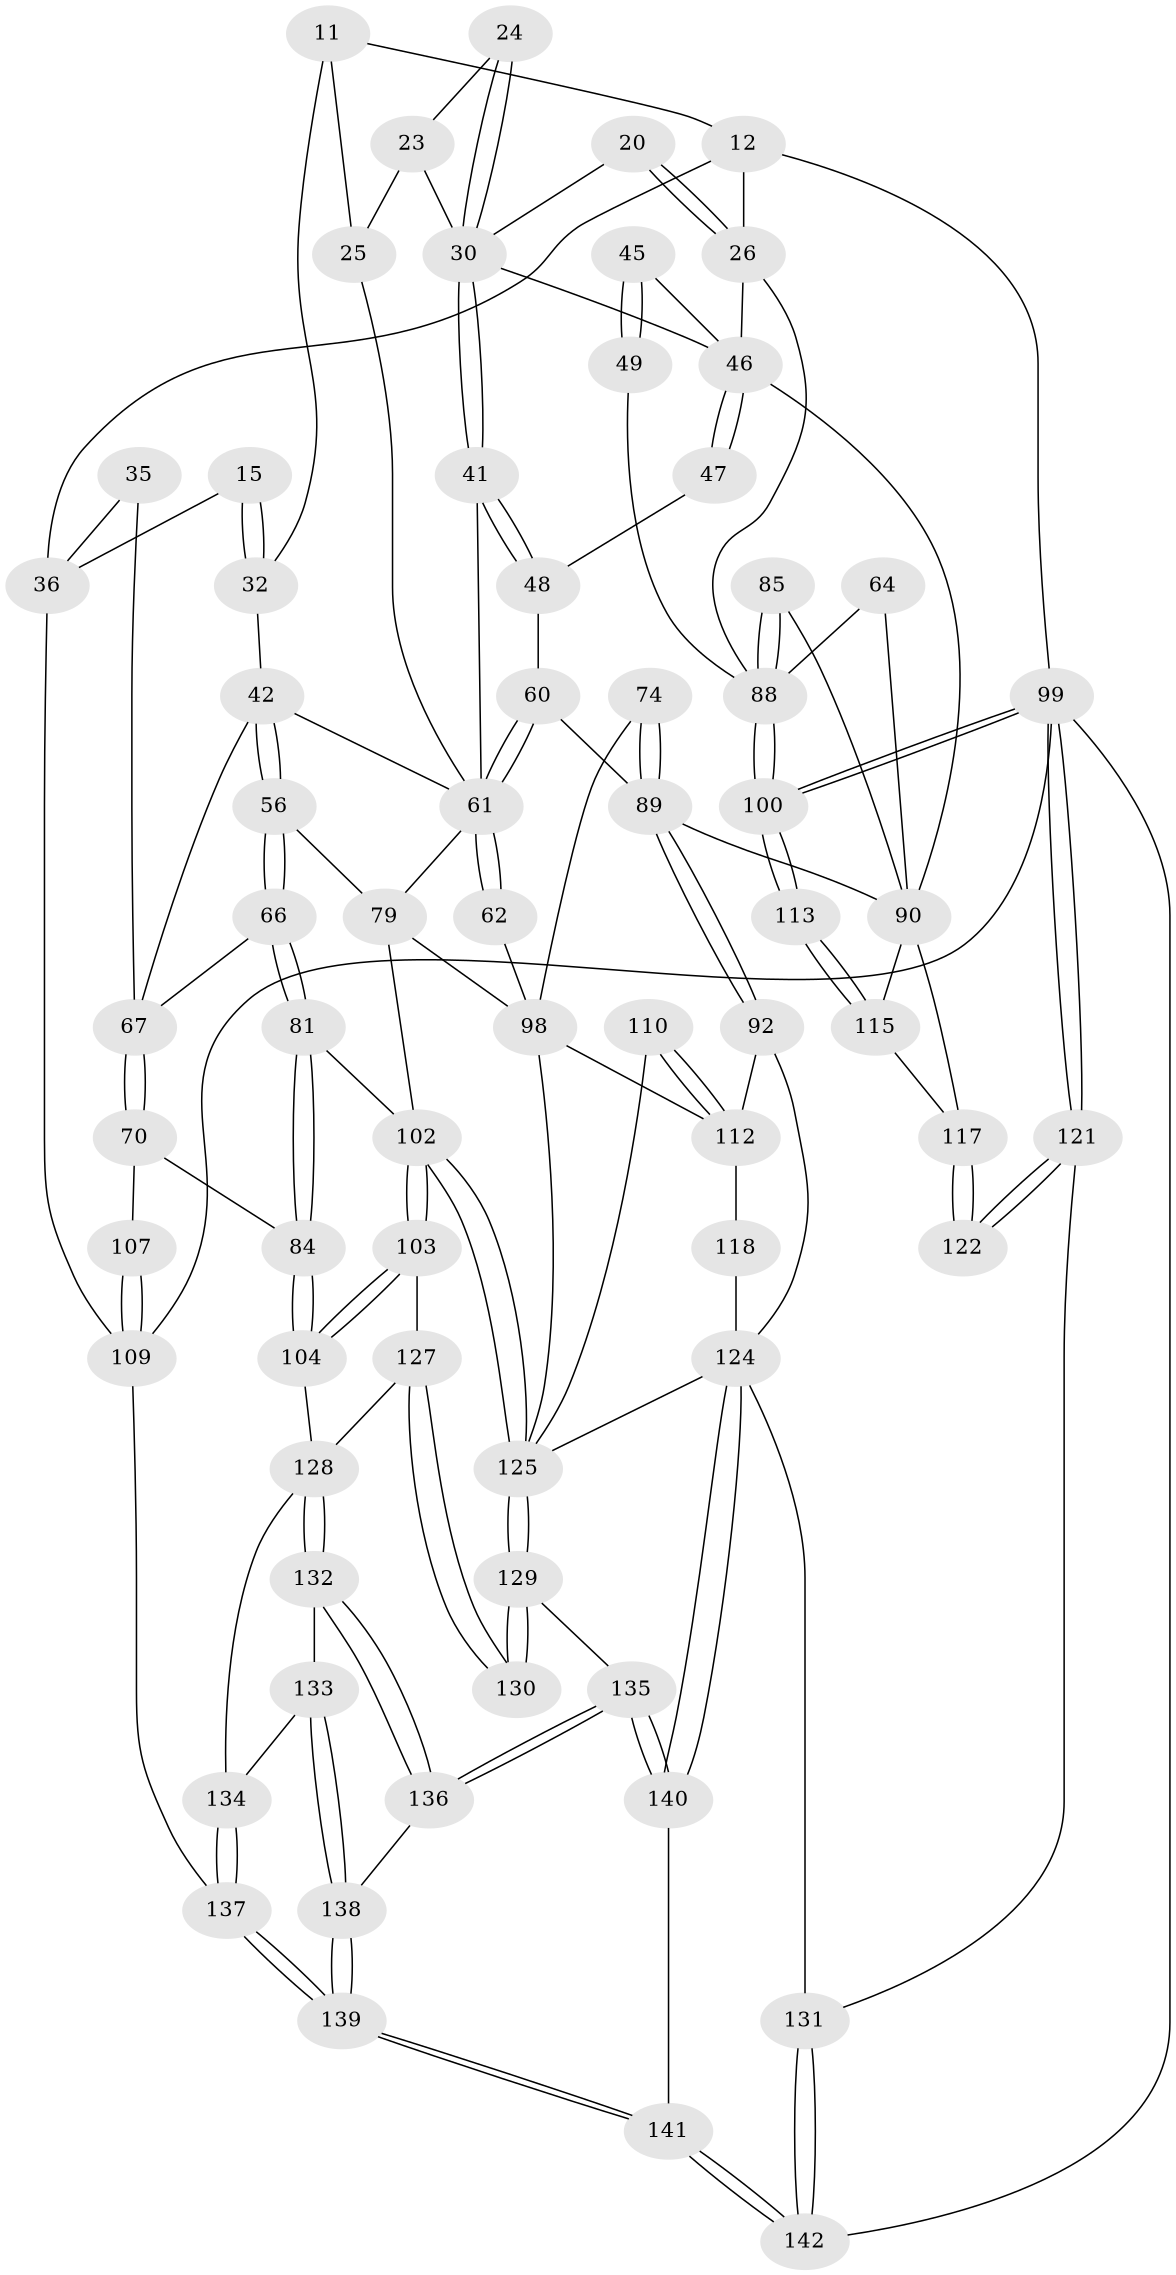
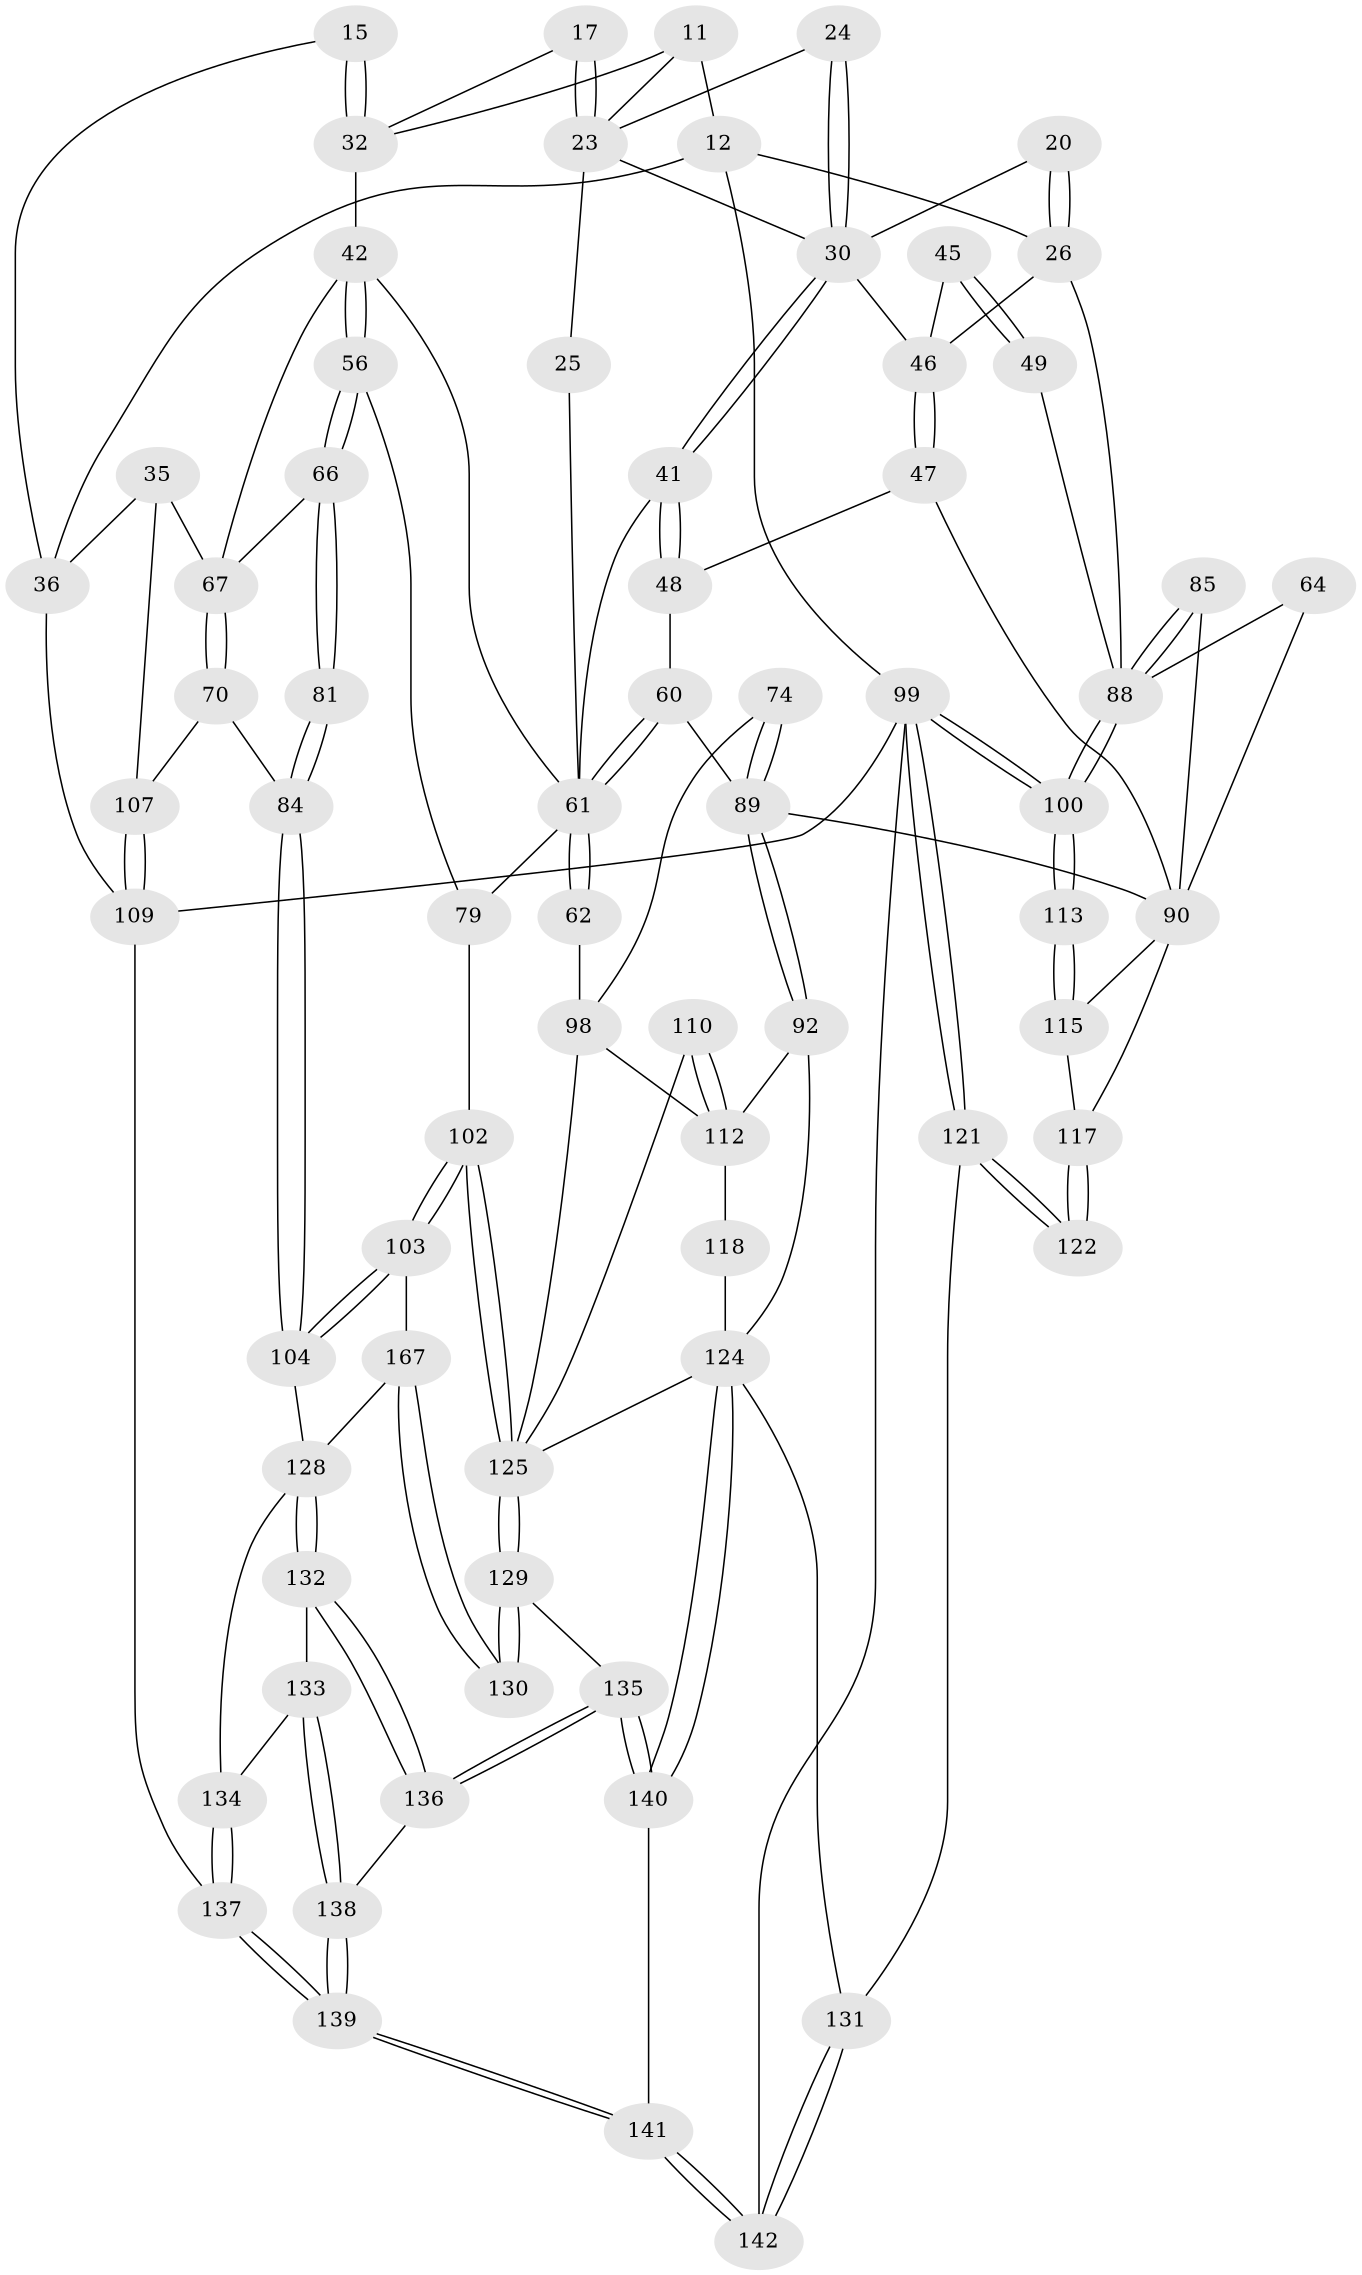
node "17": added
edge "11" -- "25": now "11" -- "23"
edge "46" -- "90": now "47" -- "90"
edge "35" -- "107": added
edge "79" -- "98": removed
edge "81" -- "102": removed
node "127": label "127" -> "167"
